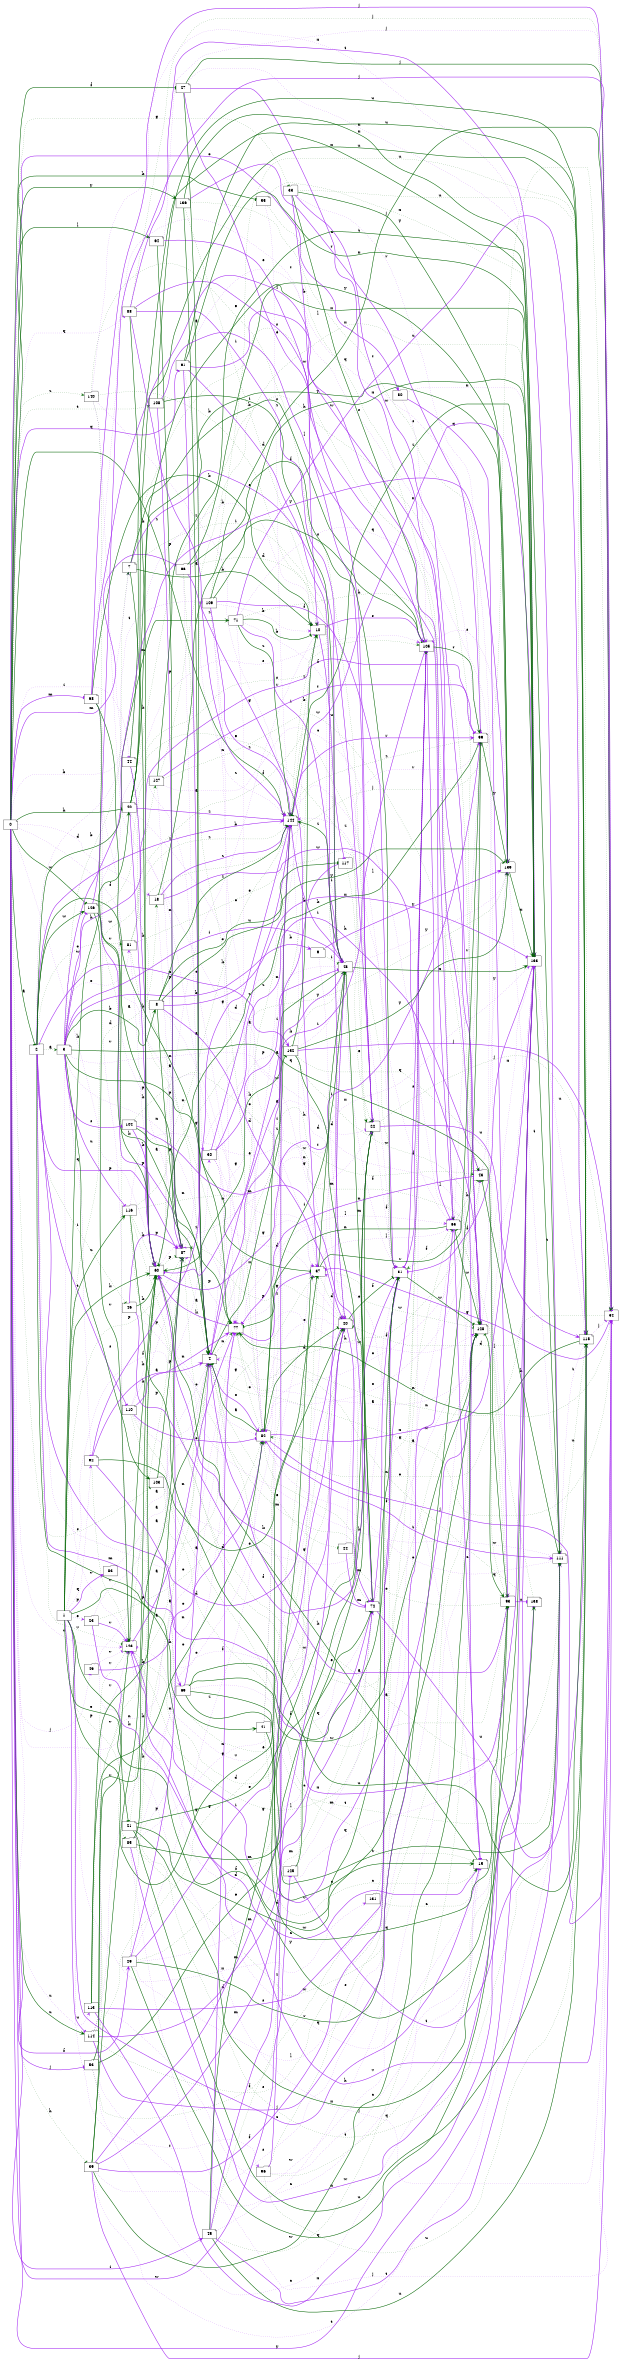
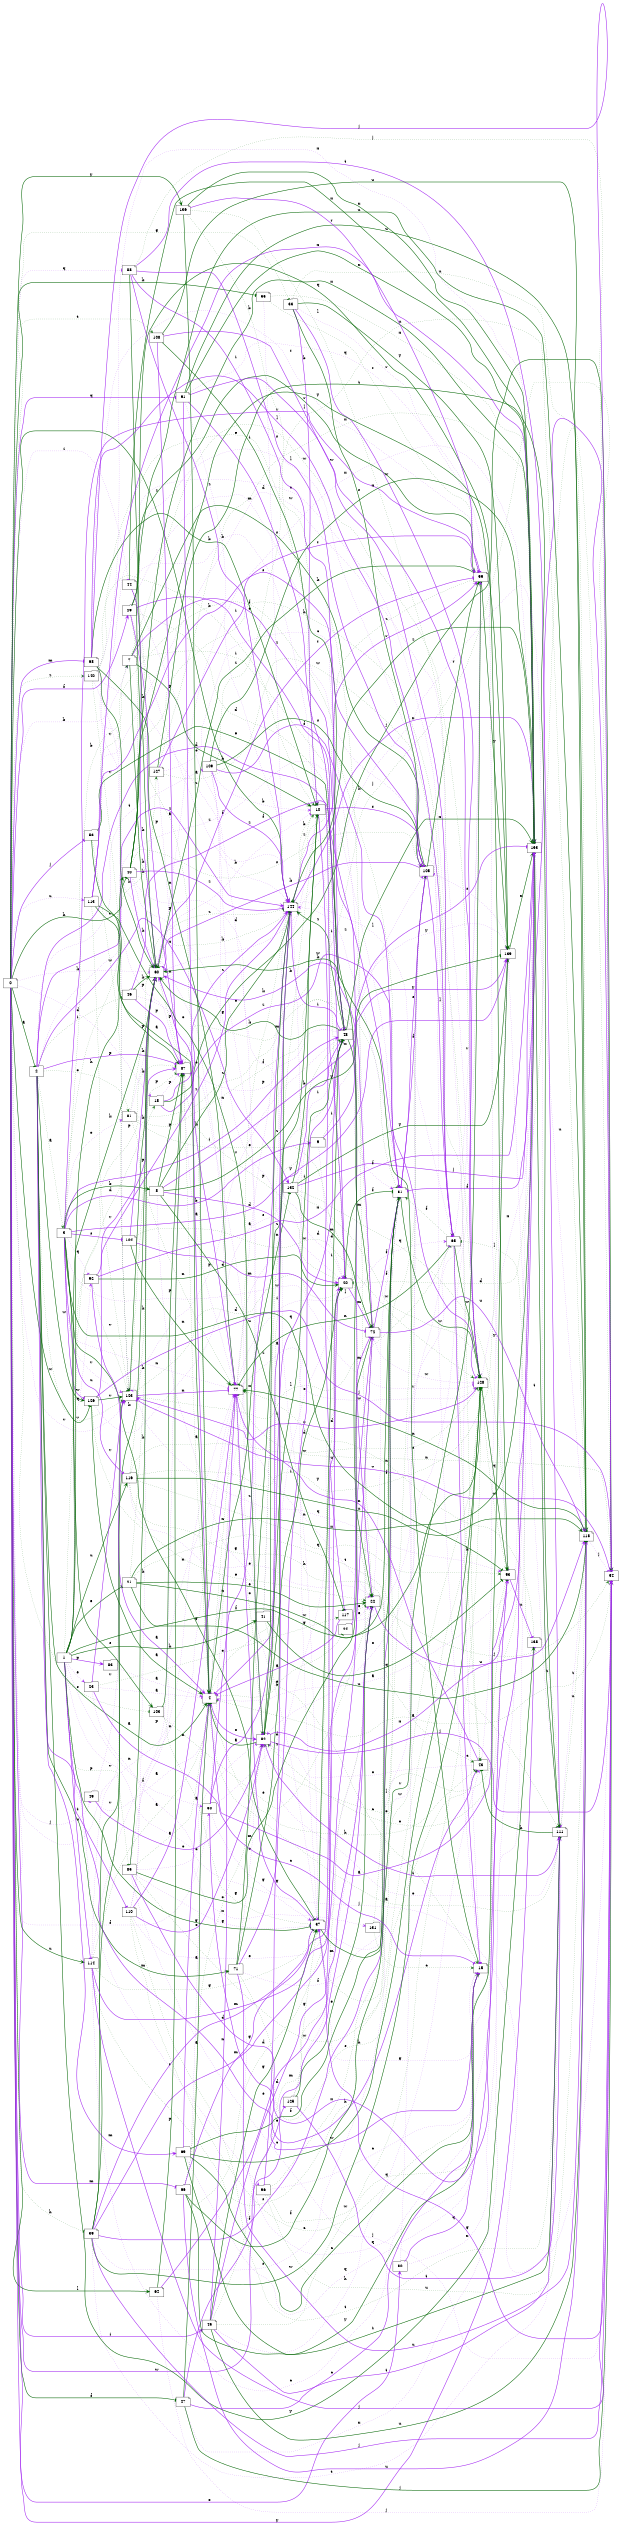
edge "23" -> "82": now "23" -> "117"
edge "114" -> "65": now "114" -> "54"
edge "66" -> "118": added, label "u"
